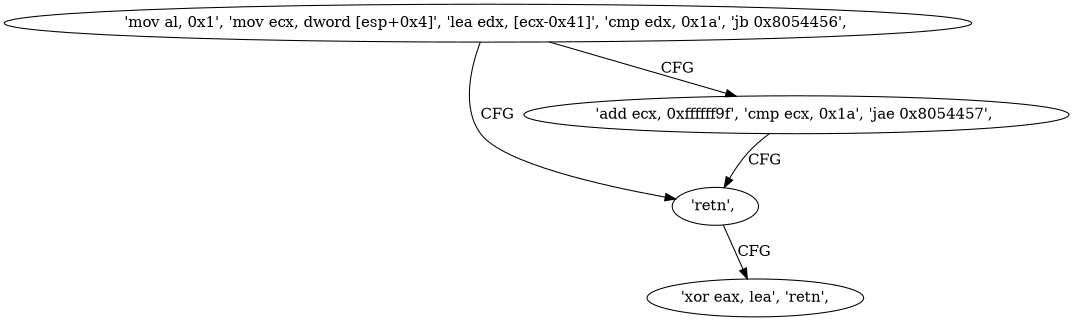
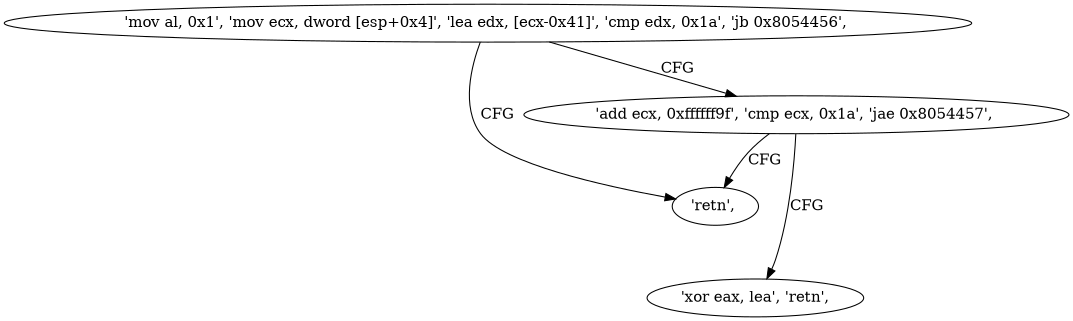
edge "'retn'," -> "'xor eax, lea', 'retn',": now "'add ecx, 0xffffff9f', 'cmp ecx, 0x1a', 'jae 0x8054457'," -> "'xor eax, lea', 'retn',"
